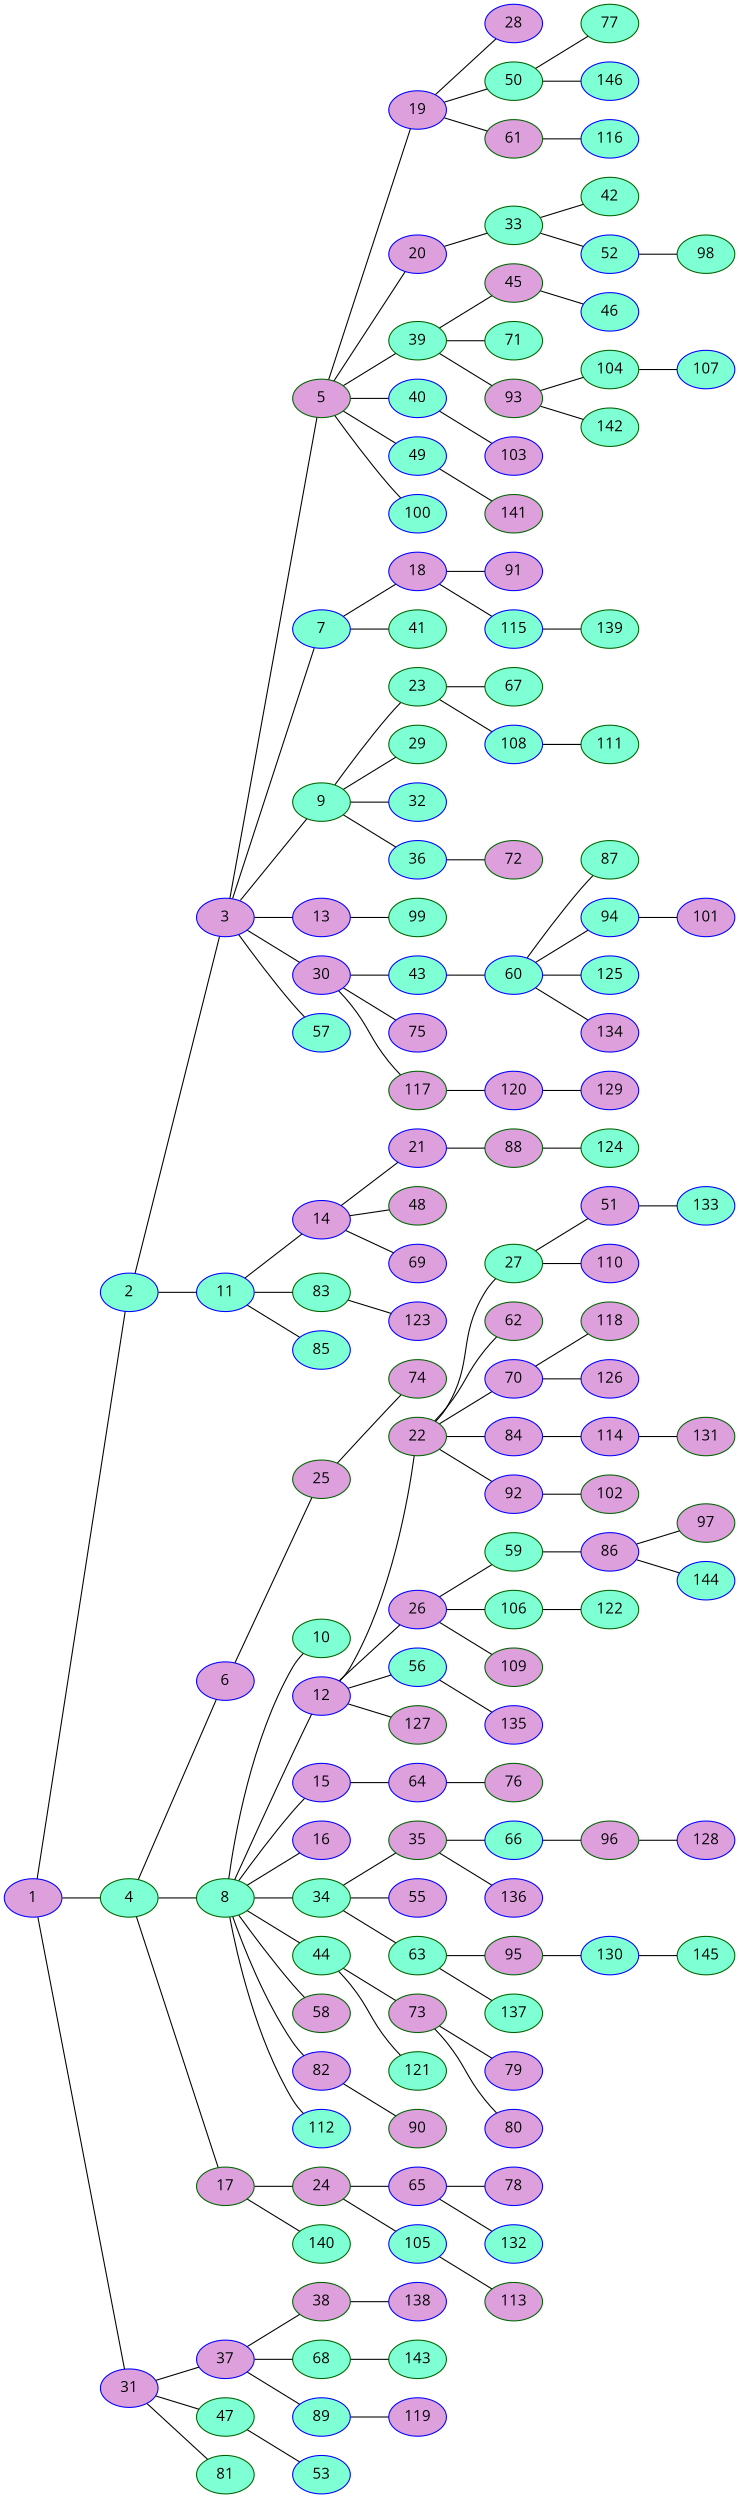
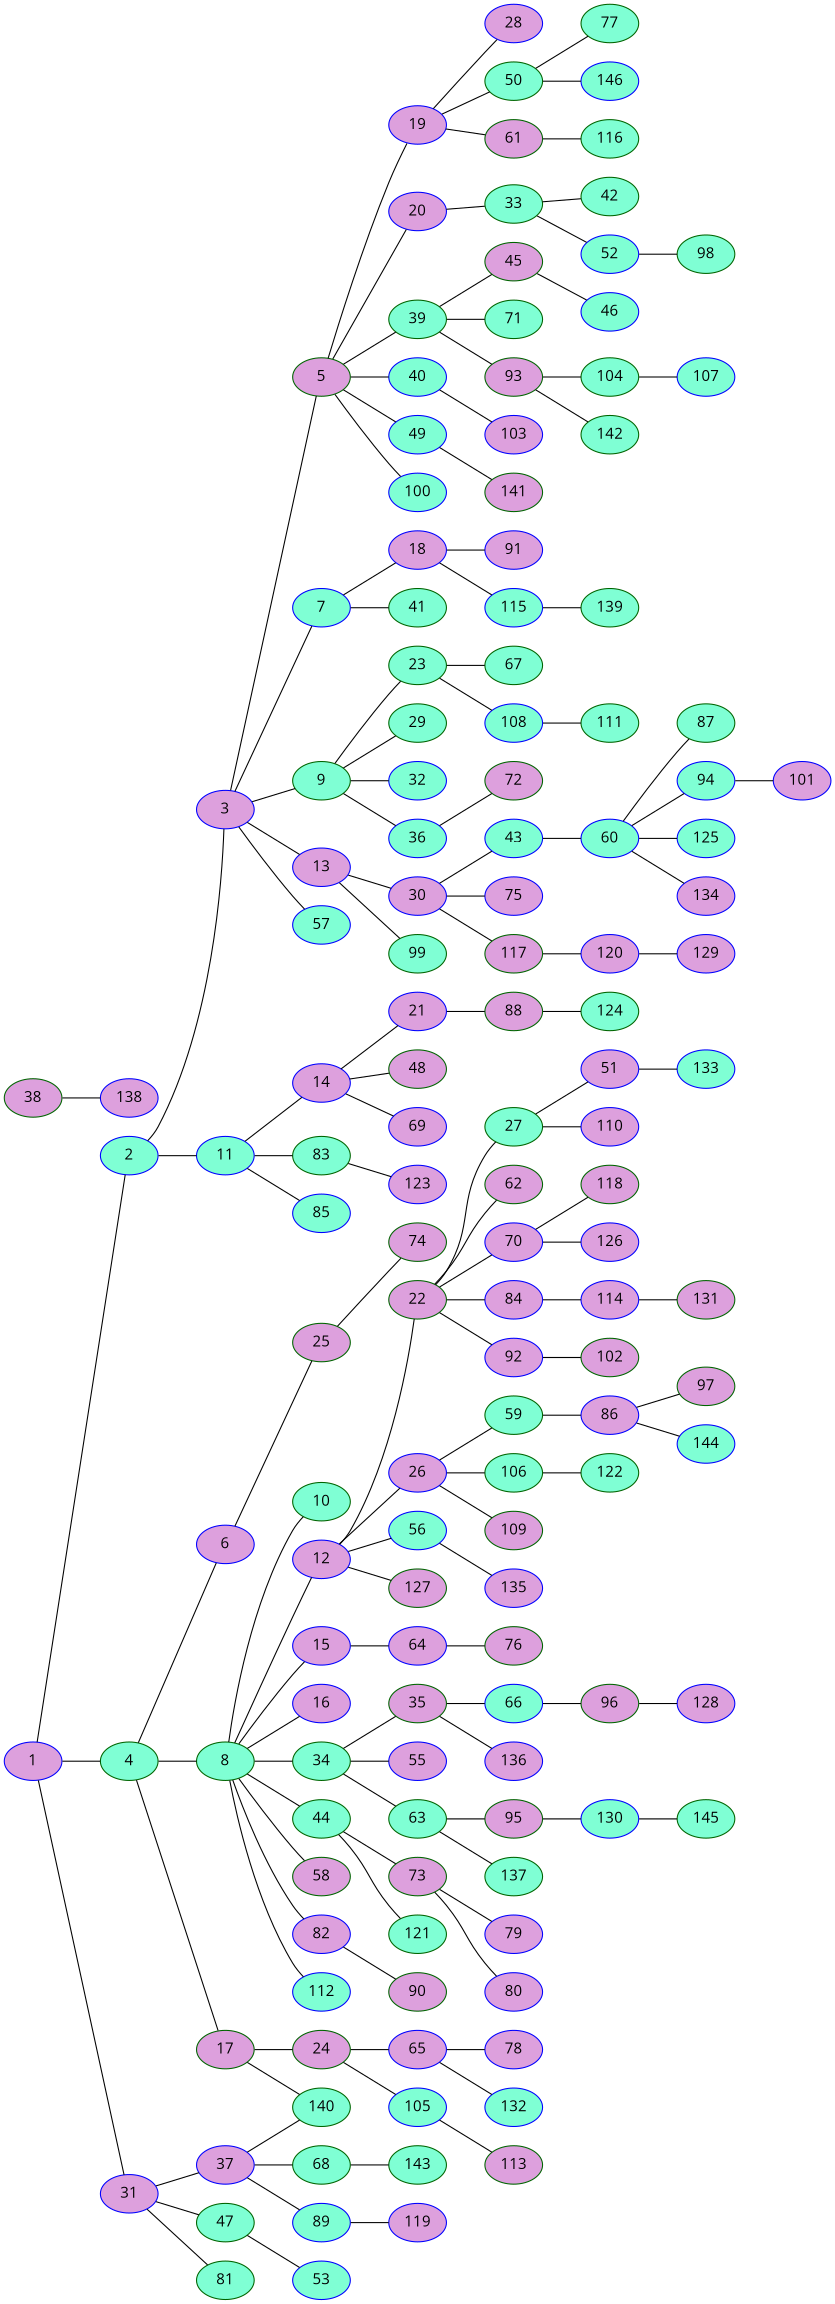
node "116": color blue -> darkgreen
edge "3" -- "30": now "13" -- "30"
edge "38" -- "37": now "140" -- "37"
